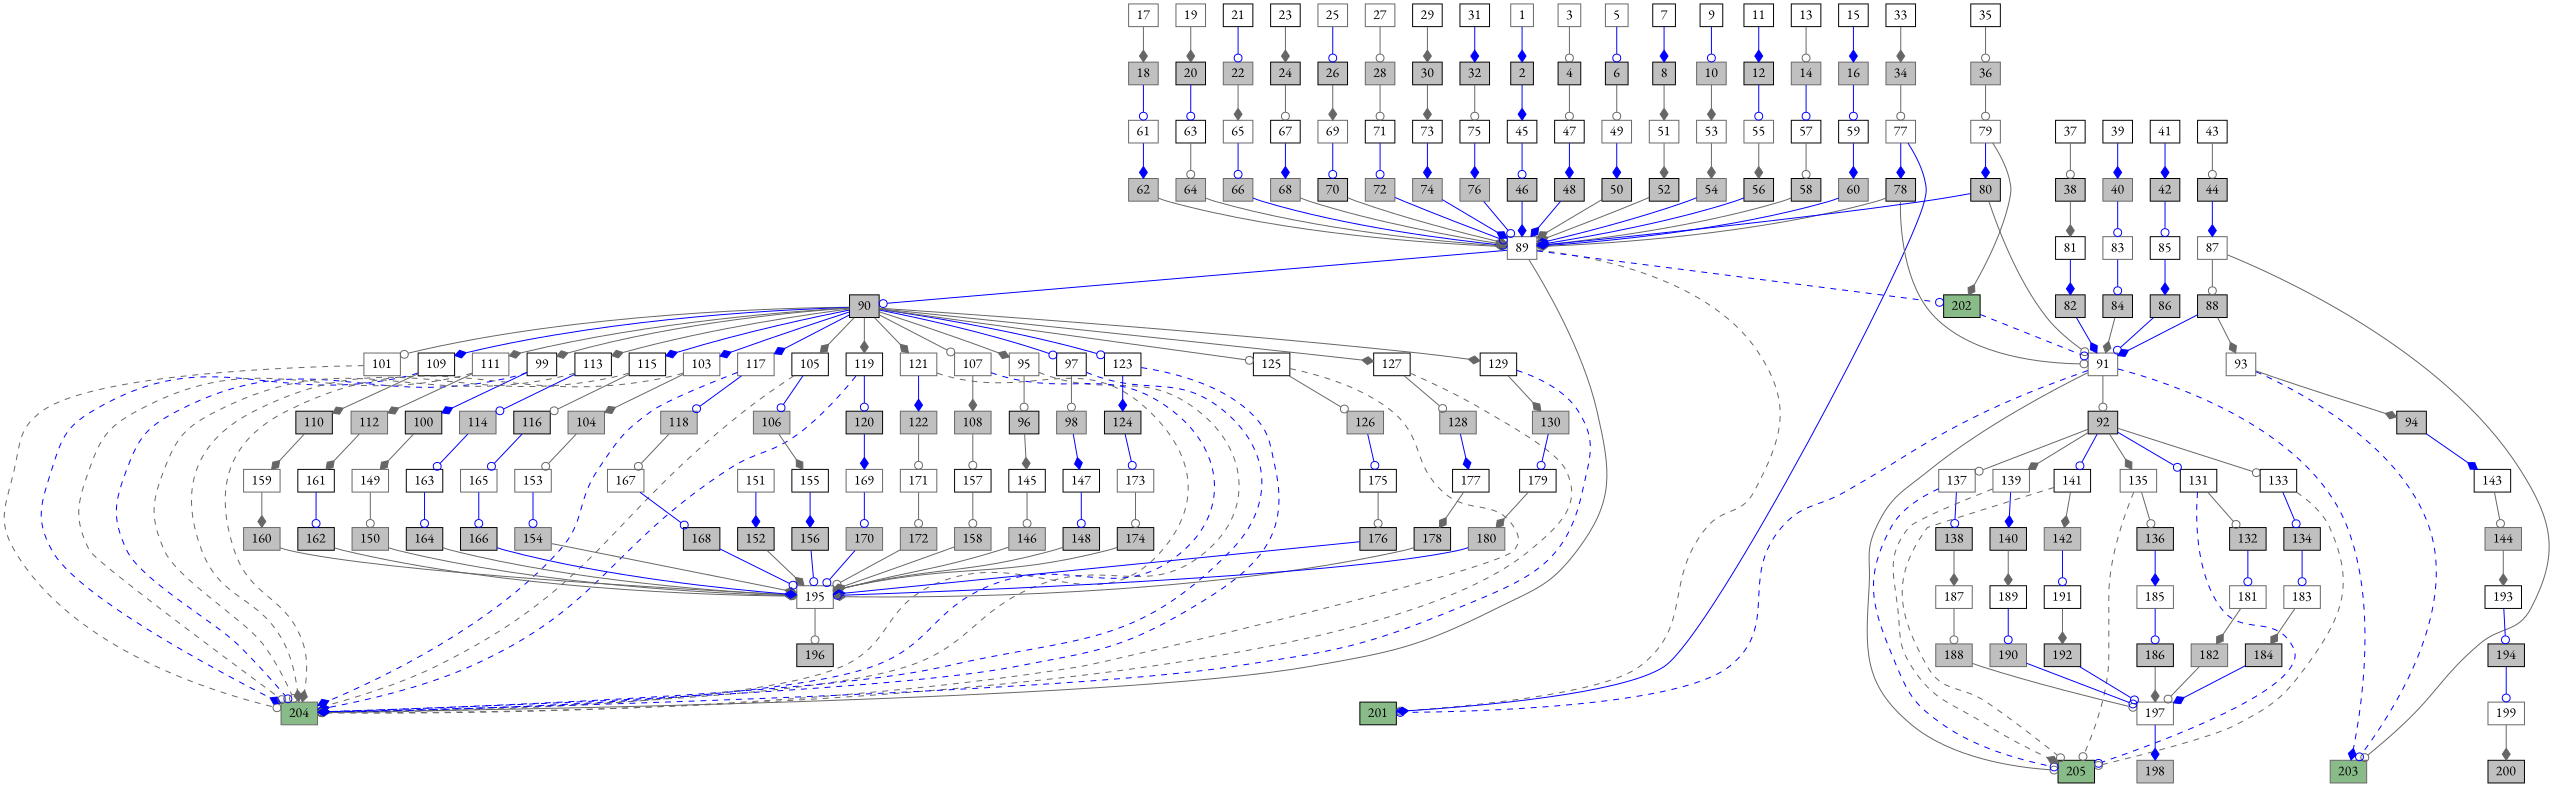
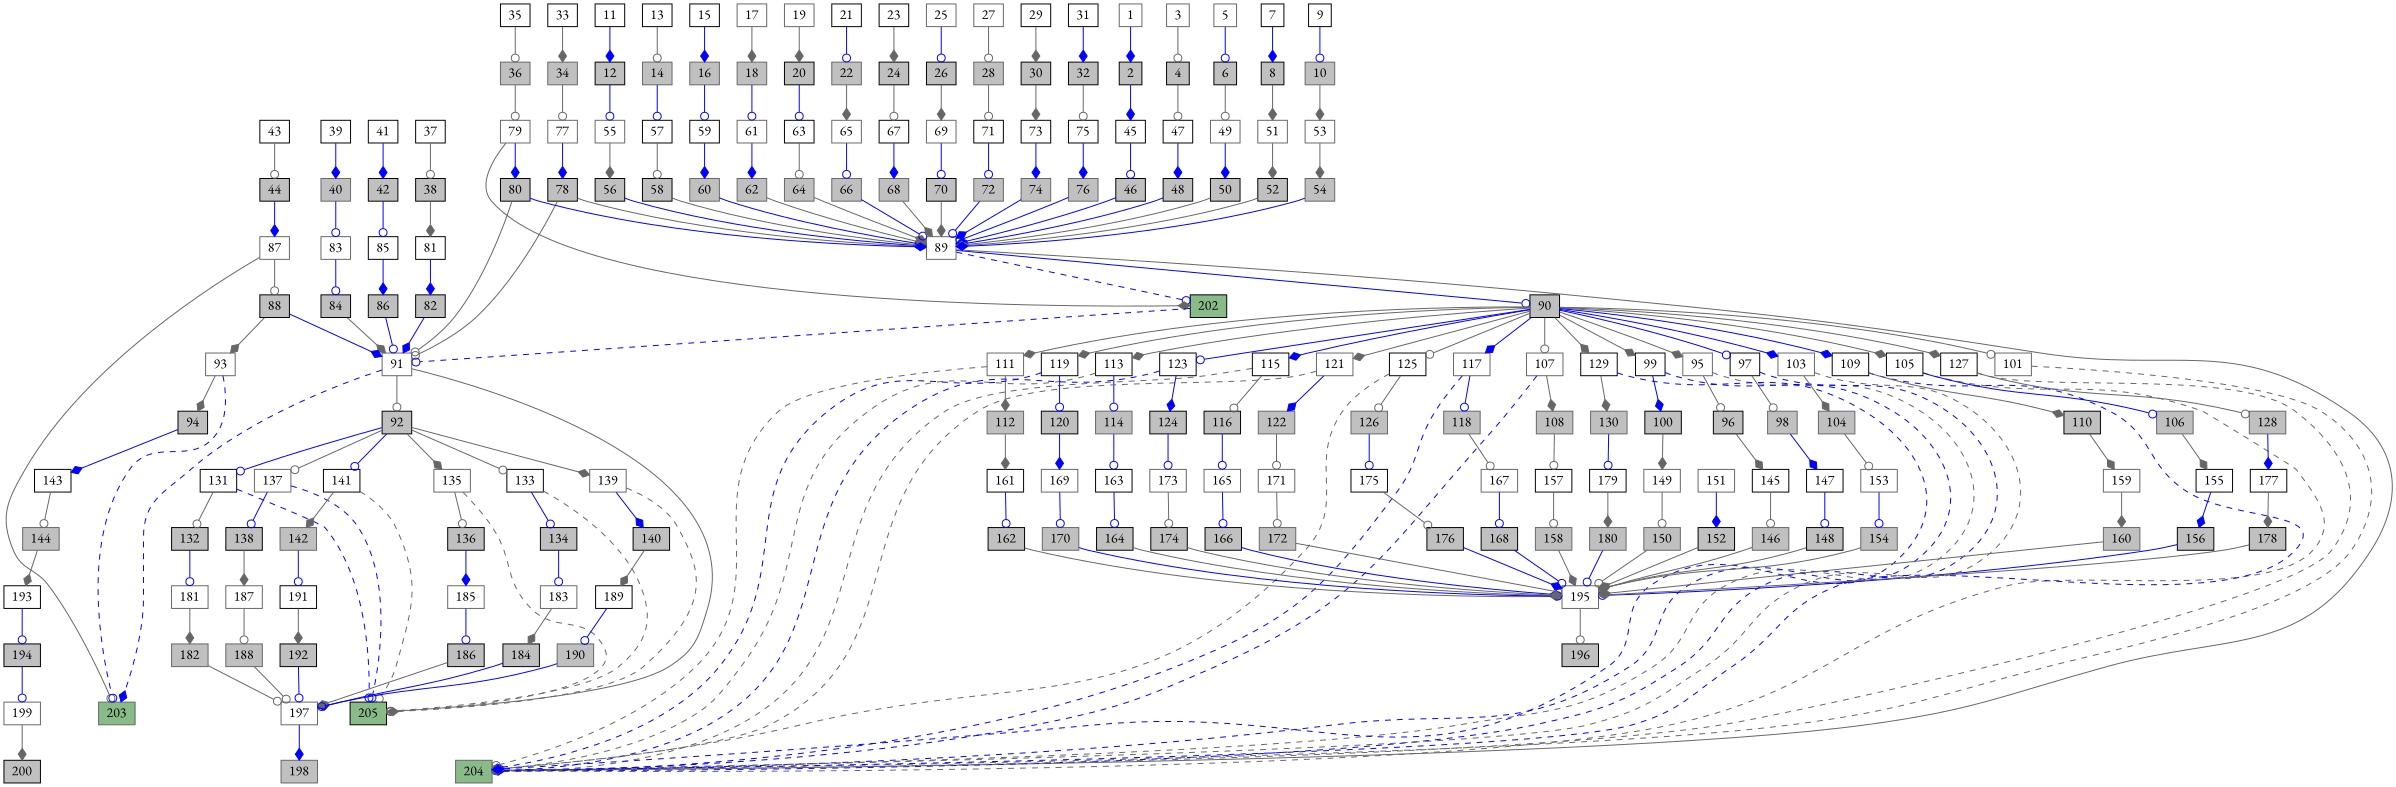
node "201": removed
